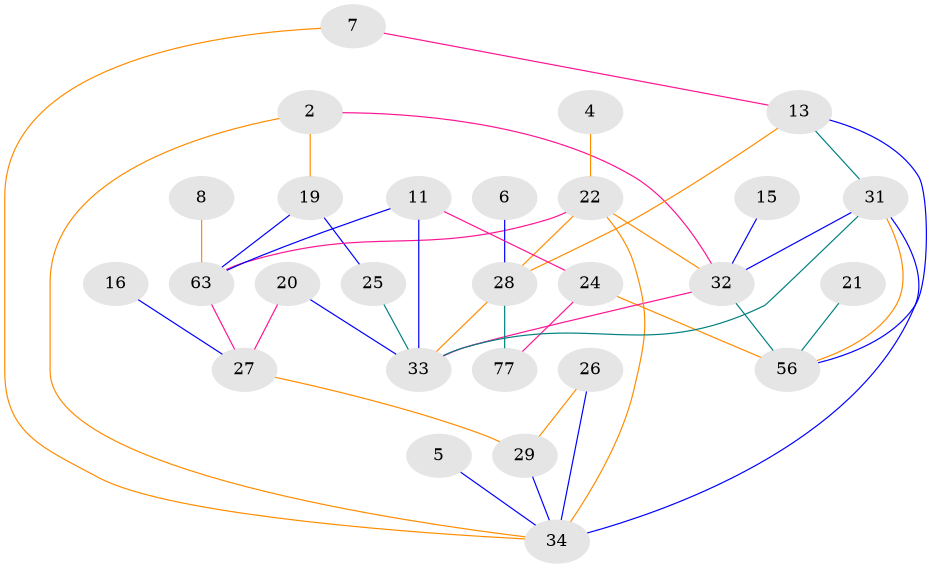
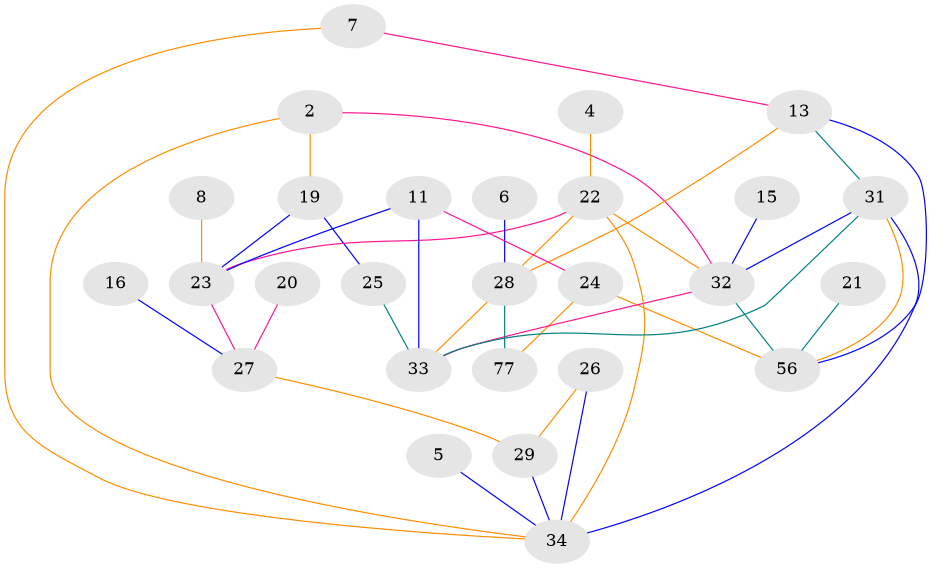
node "63": label "63" -> "23"
edge "24" -- "77": color deeppink -> darkorange
edge "20" -- "33": removed
